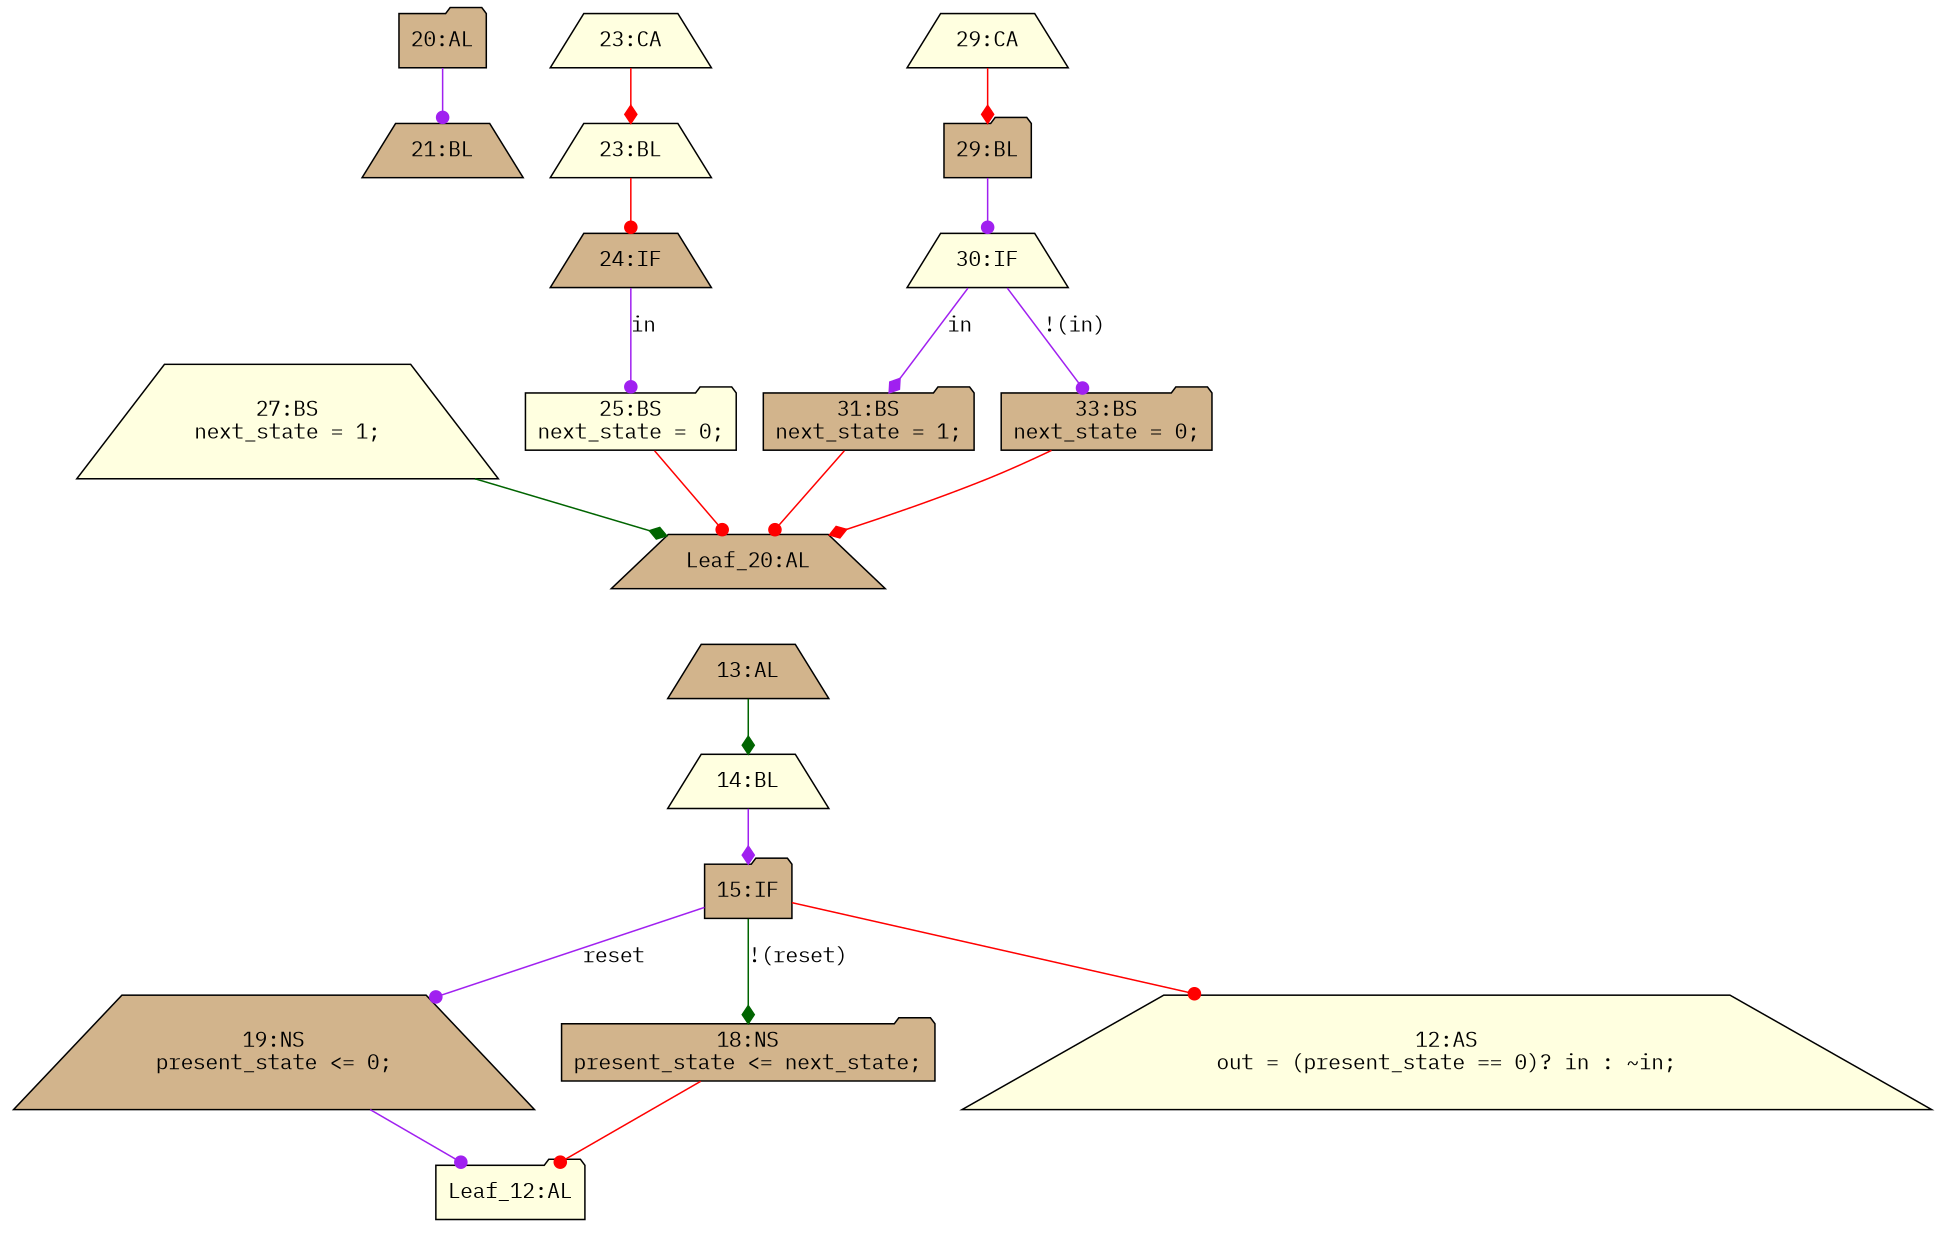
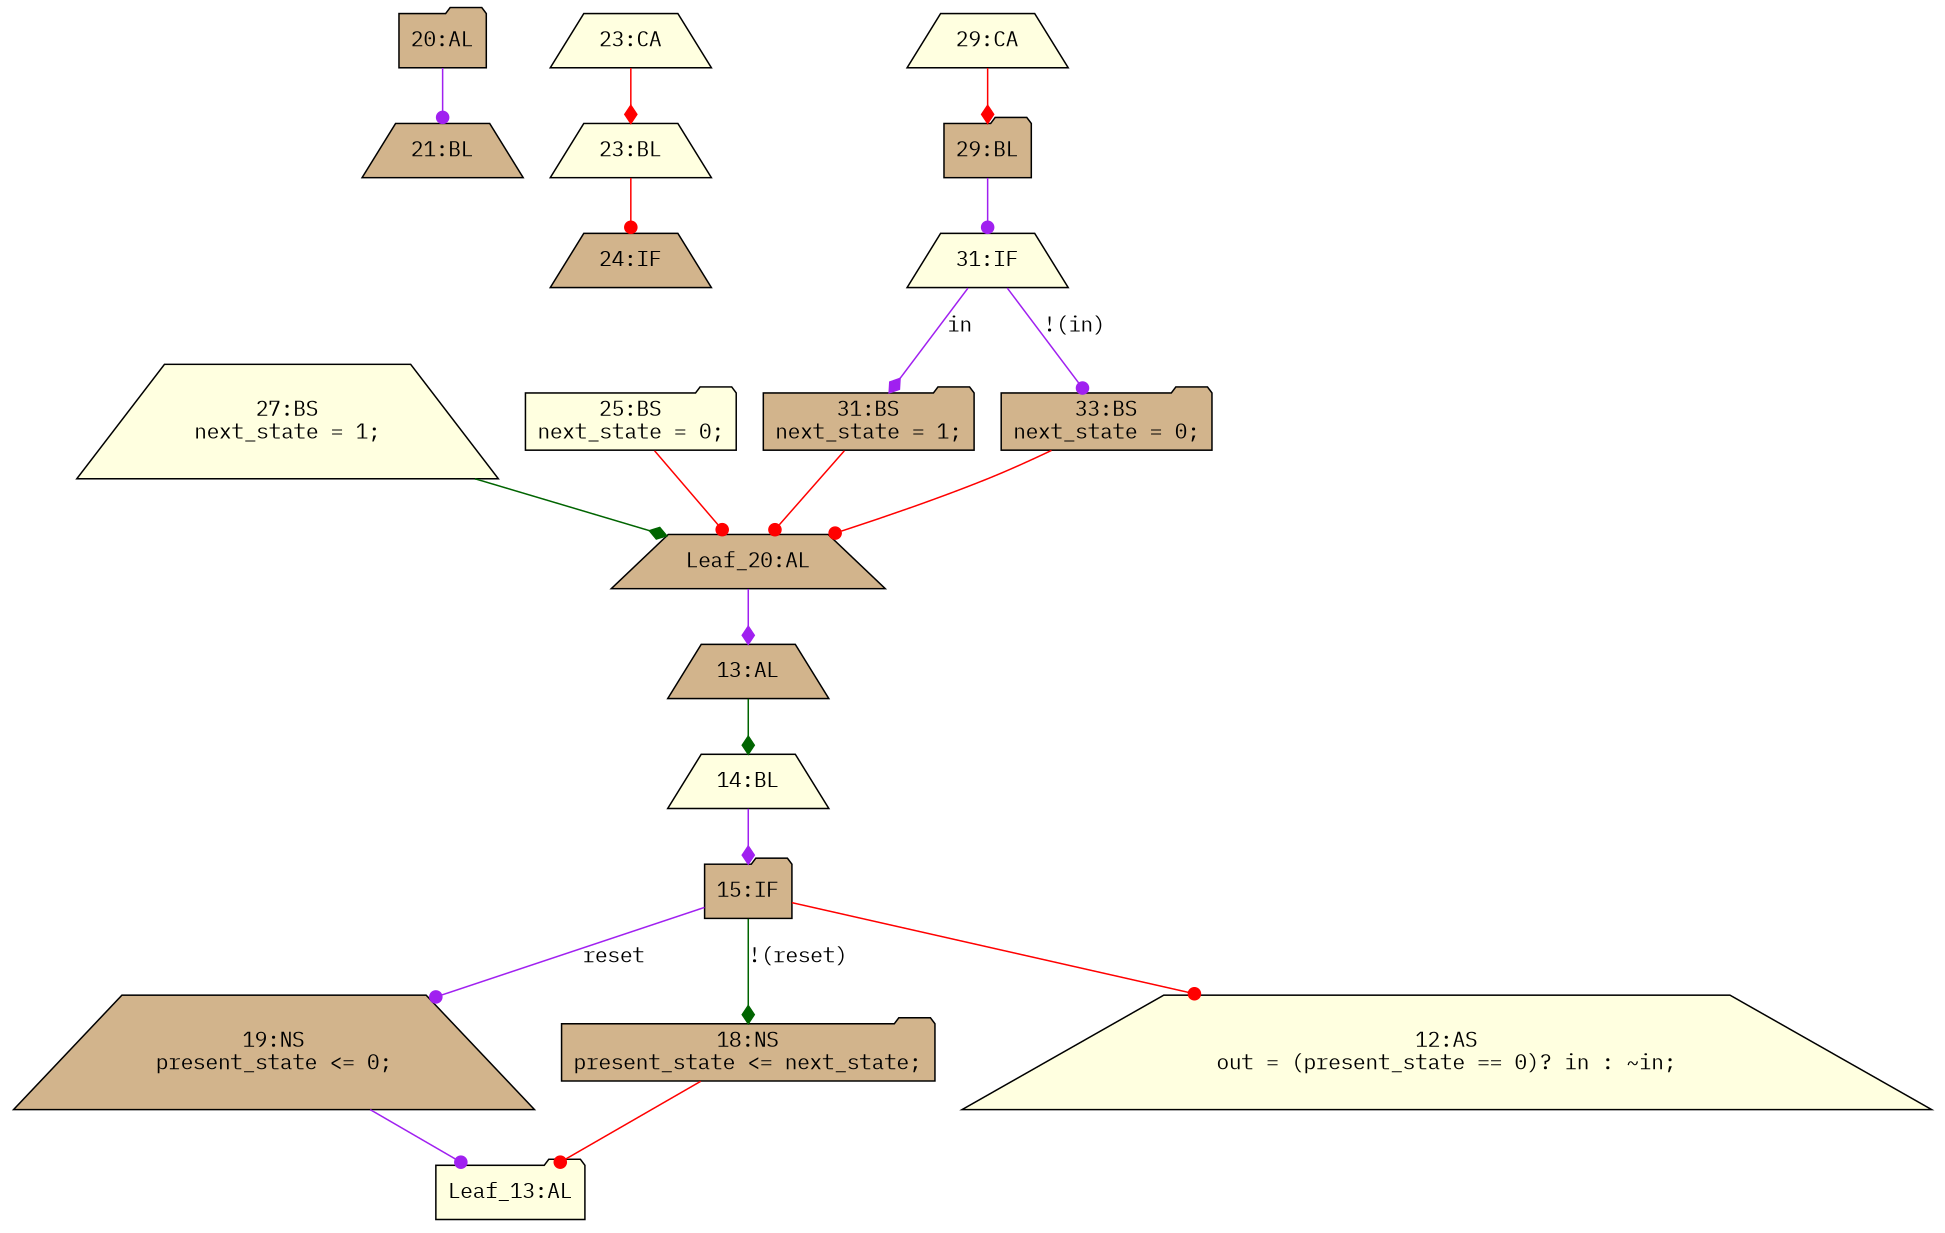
node "30:IF": label "30:IF" -> "31:IF"
edge "24:IF" -> "25:BS next_state = 0;": removed, label "in"
edge "33:BS next_state = 0;" -> "Leaf_20:AL": arrowhead diamond -> dot
edge "Leaf_20:AL" -> "13:AL": added
node "Leaf_12:AL": label "Leaf_12:AL" -> "Leaf_13:AL"
